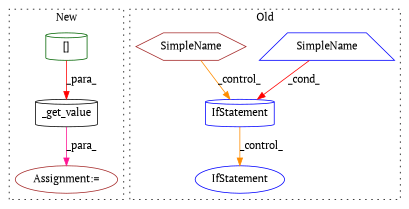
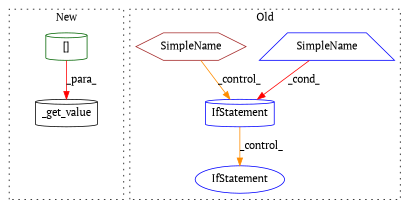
node "Assignment:=": removed
